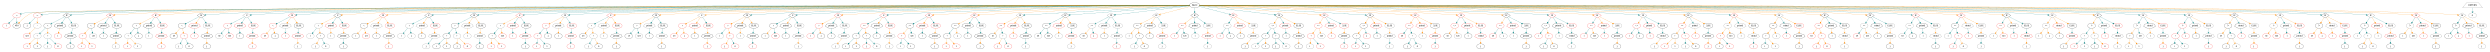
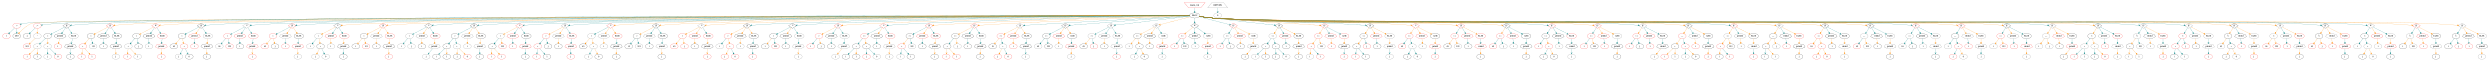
node "main , int": added
